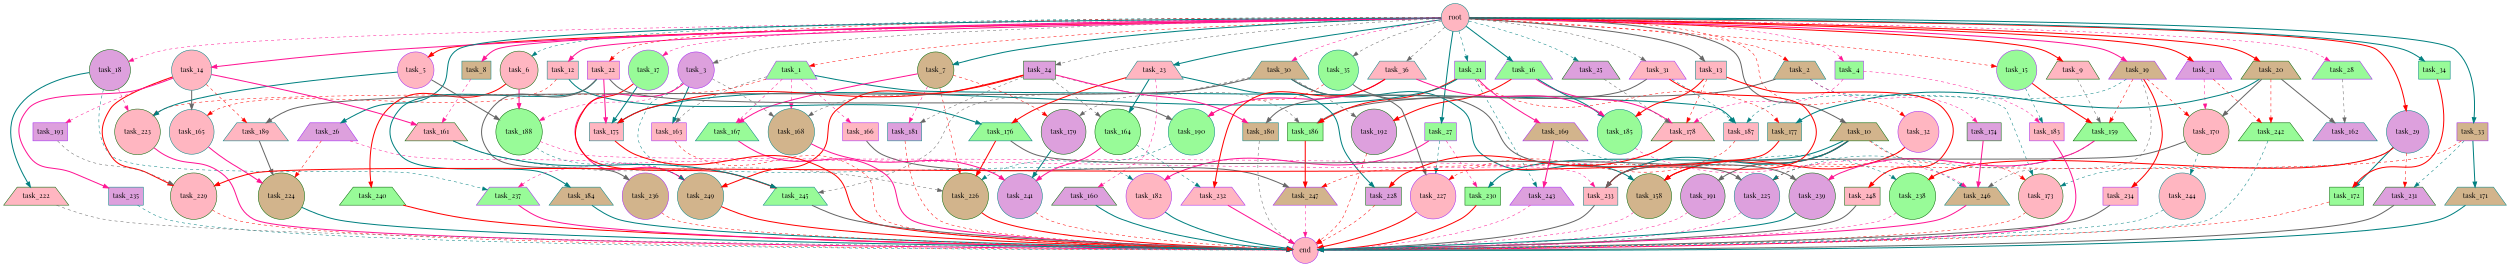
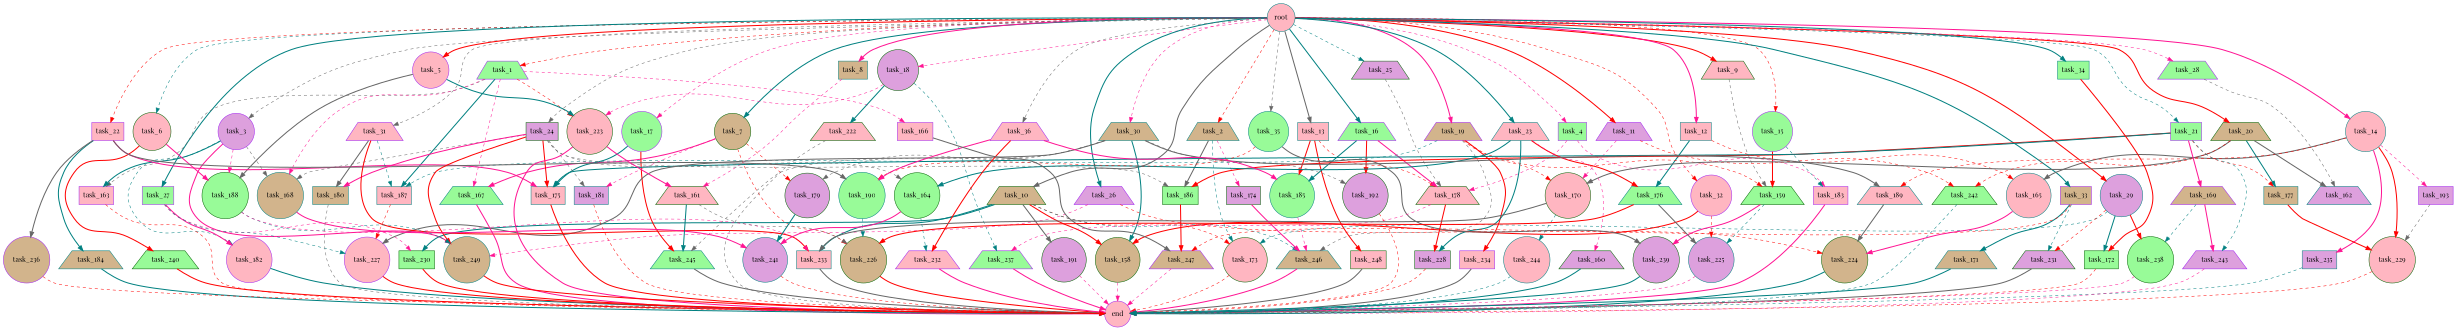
node "task_36": color teal -> purple
edge "task_14" -> "task_161": now "task_223" -> "task_161"
